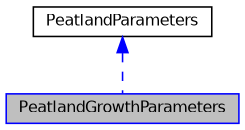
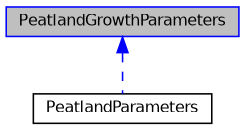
edge "PeatlandGrowthParameters" -> "PeatlandParameters": reversed
